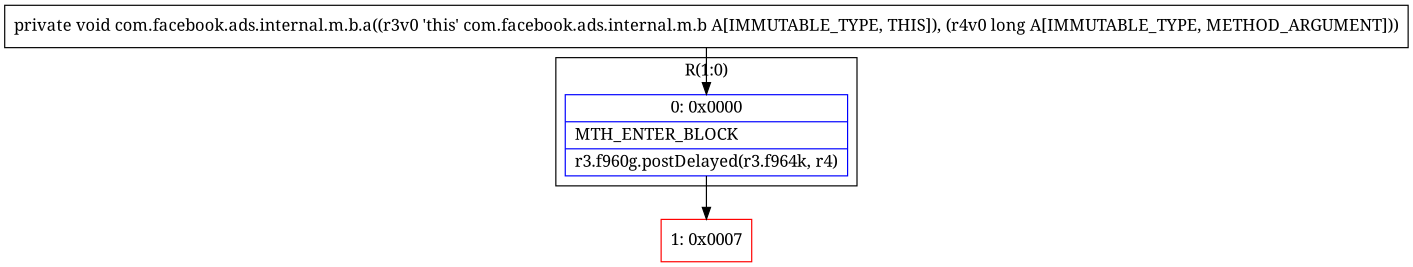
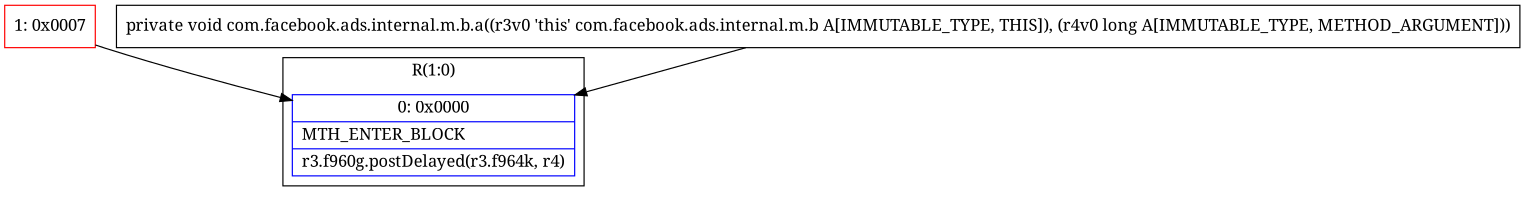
edge "0: 0x0000" -> "1: 0x0007": reversed
